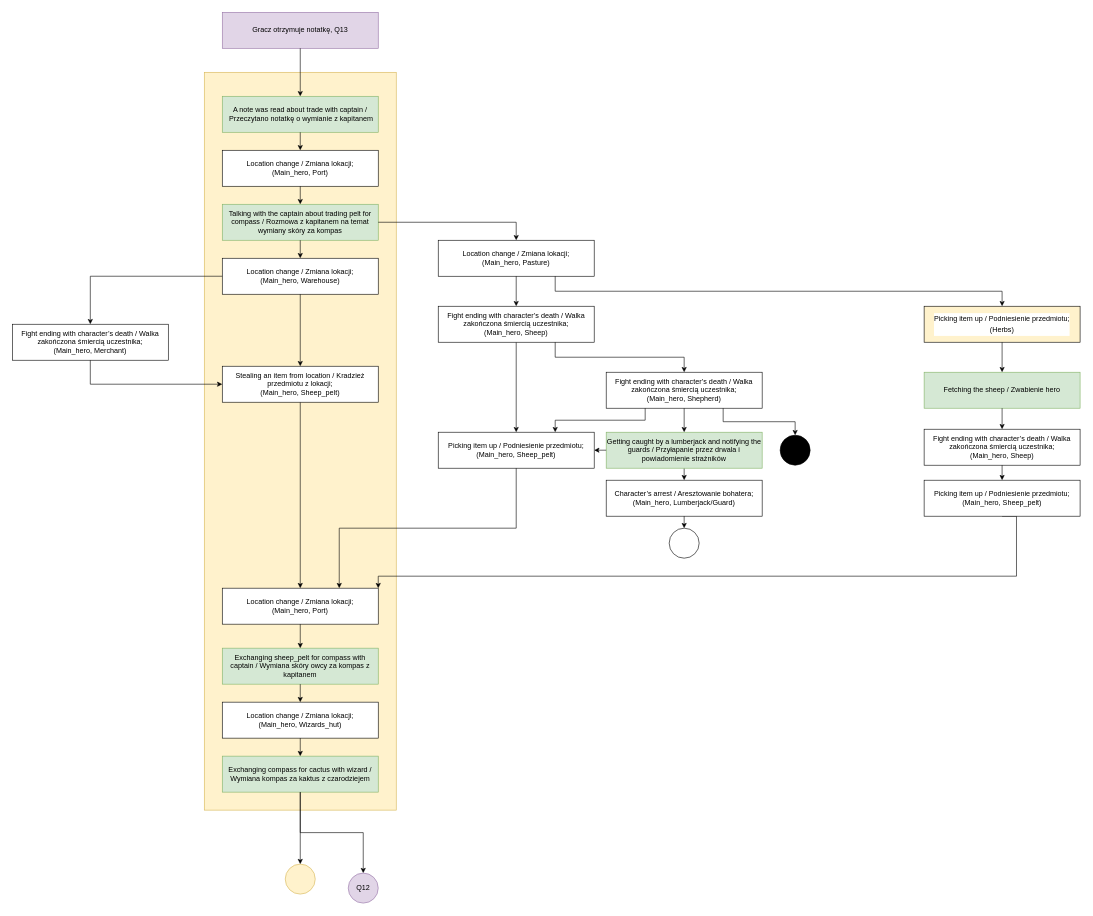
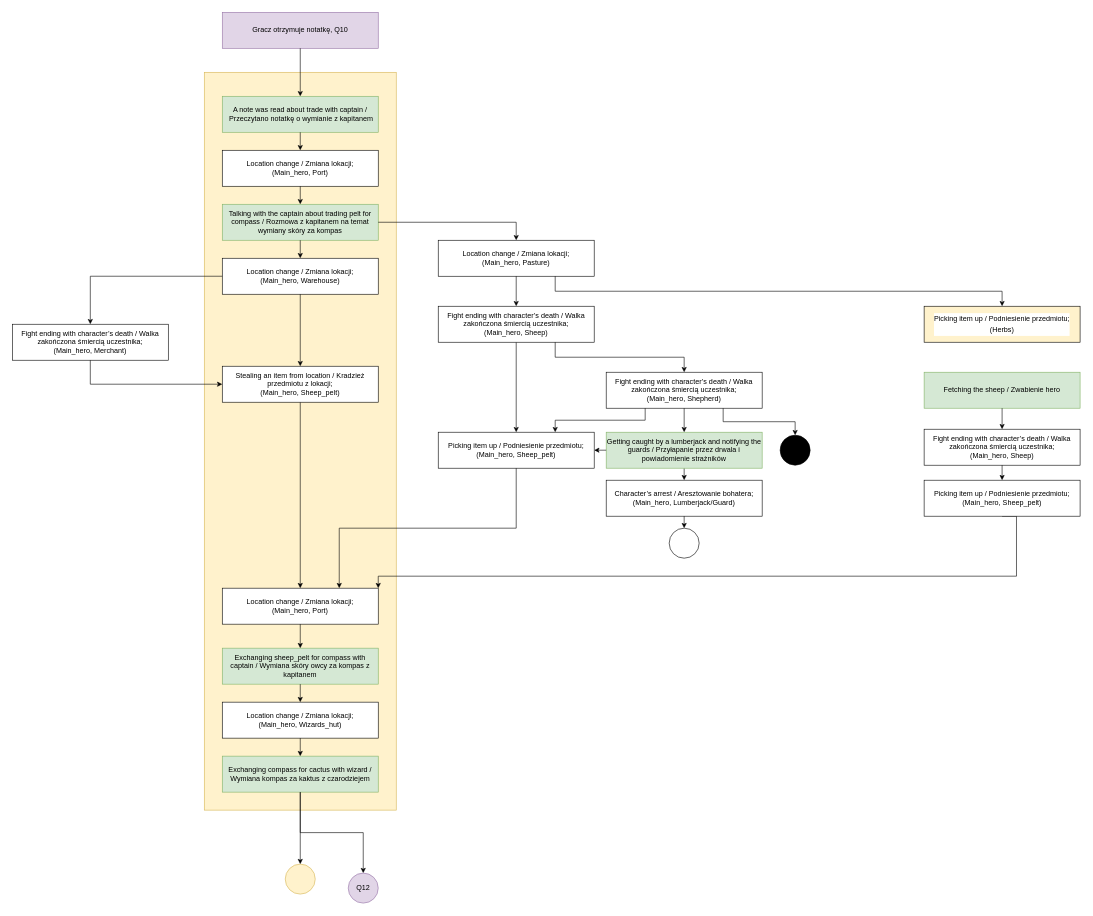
node "Gracz otrzymuje notatkę, Q13": label "Gracz otrzymuje notatkę, Q13" -> "Gracz otrzymuje notatkę, Q10"
edge "Picking item up / Podniesienie przedmiotu; (Herbs)" -> "Fetching the sheep / Zwabienie hero": removed
